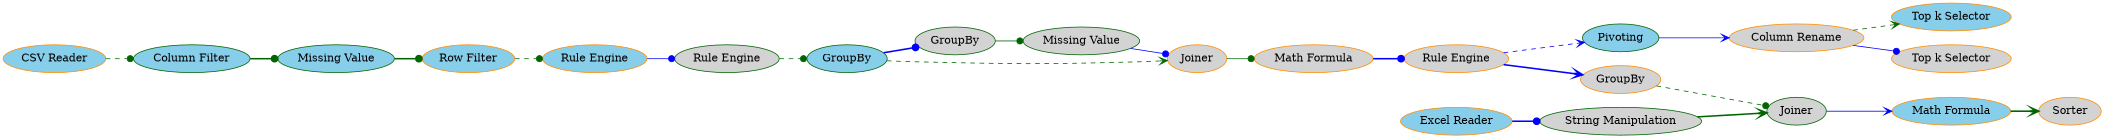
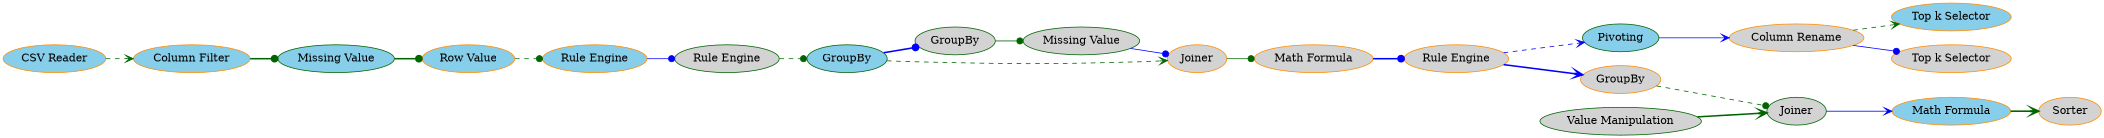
edge "CSV Reader" -> "Column Filter": arrowhead dot -> vee
node "Column Filter": color darkgreen -> darkorange
node "Row Filter": label "Row Filter" -> "Row Value"
node "Excel Reader": removed
node "String Manipulation": label "String Manipulation" -> "Value Manipulation"
